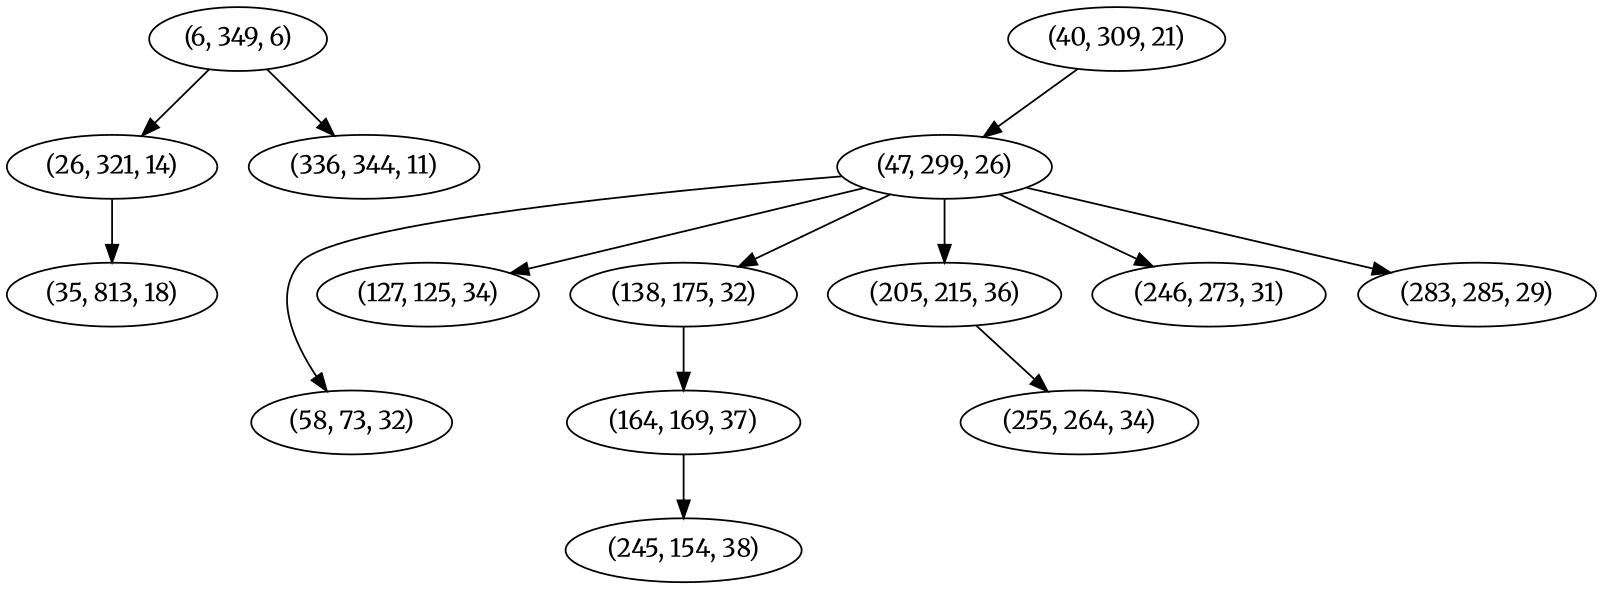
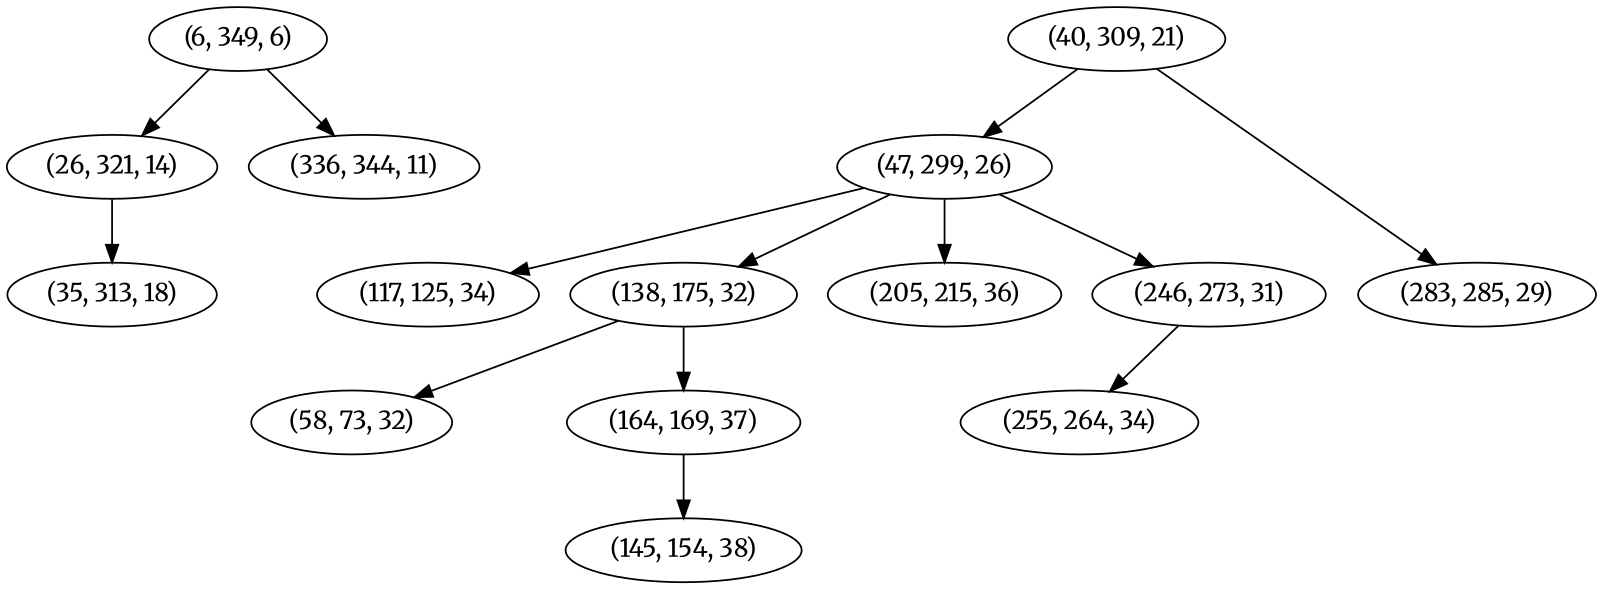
edge "(47, 299, 26)" -> "(58, 73, 32)": now "(138, 175, 32)" -> "(58, 73, 32)"
edge "(47, 299, 26)" -> "(283, 285, 29)": now "(40, 309, 21)" -> "(283, 285, 29)"
node "(35, 813, 18)": label "(35, 813, 18)" -> "(35, 313, 18)"
node "(127, 125, 34)": label "(127, 125, 34)" -> "(117, 125, 34)"
edge "(205, 215, 36)" -> "(255, 264, 34)": now "(246, 273, 31)" -> "(255, 264, 34)"
node "(245, 154, 38)": label "(245, 154, 38)" -> "(145, 154, 38)"
